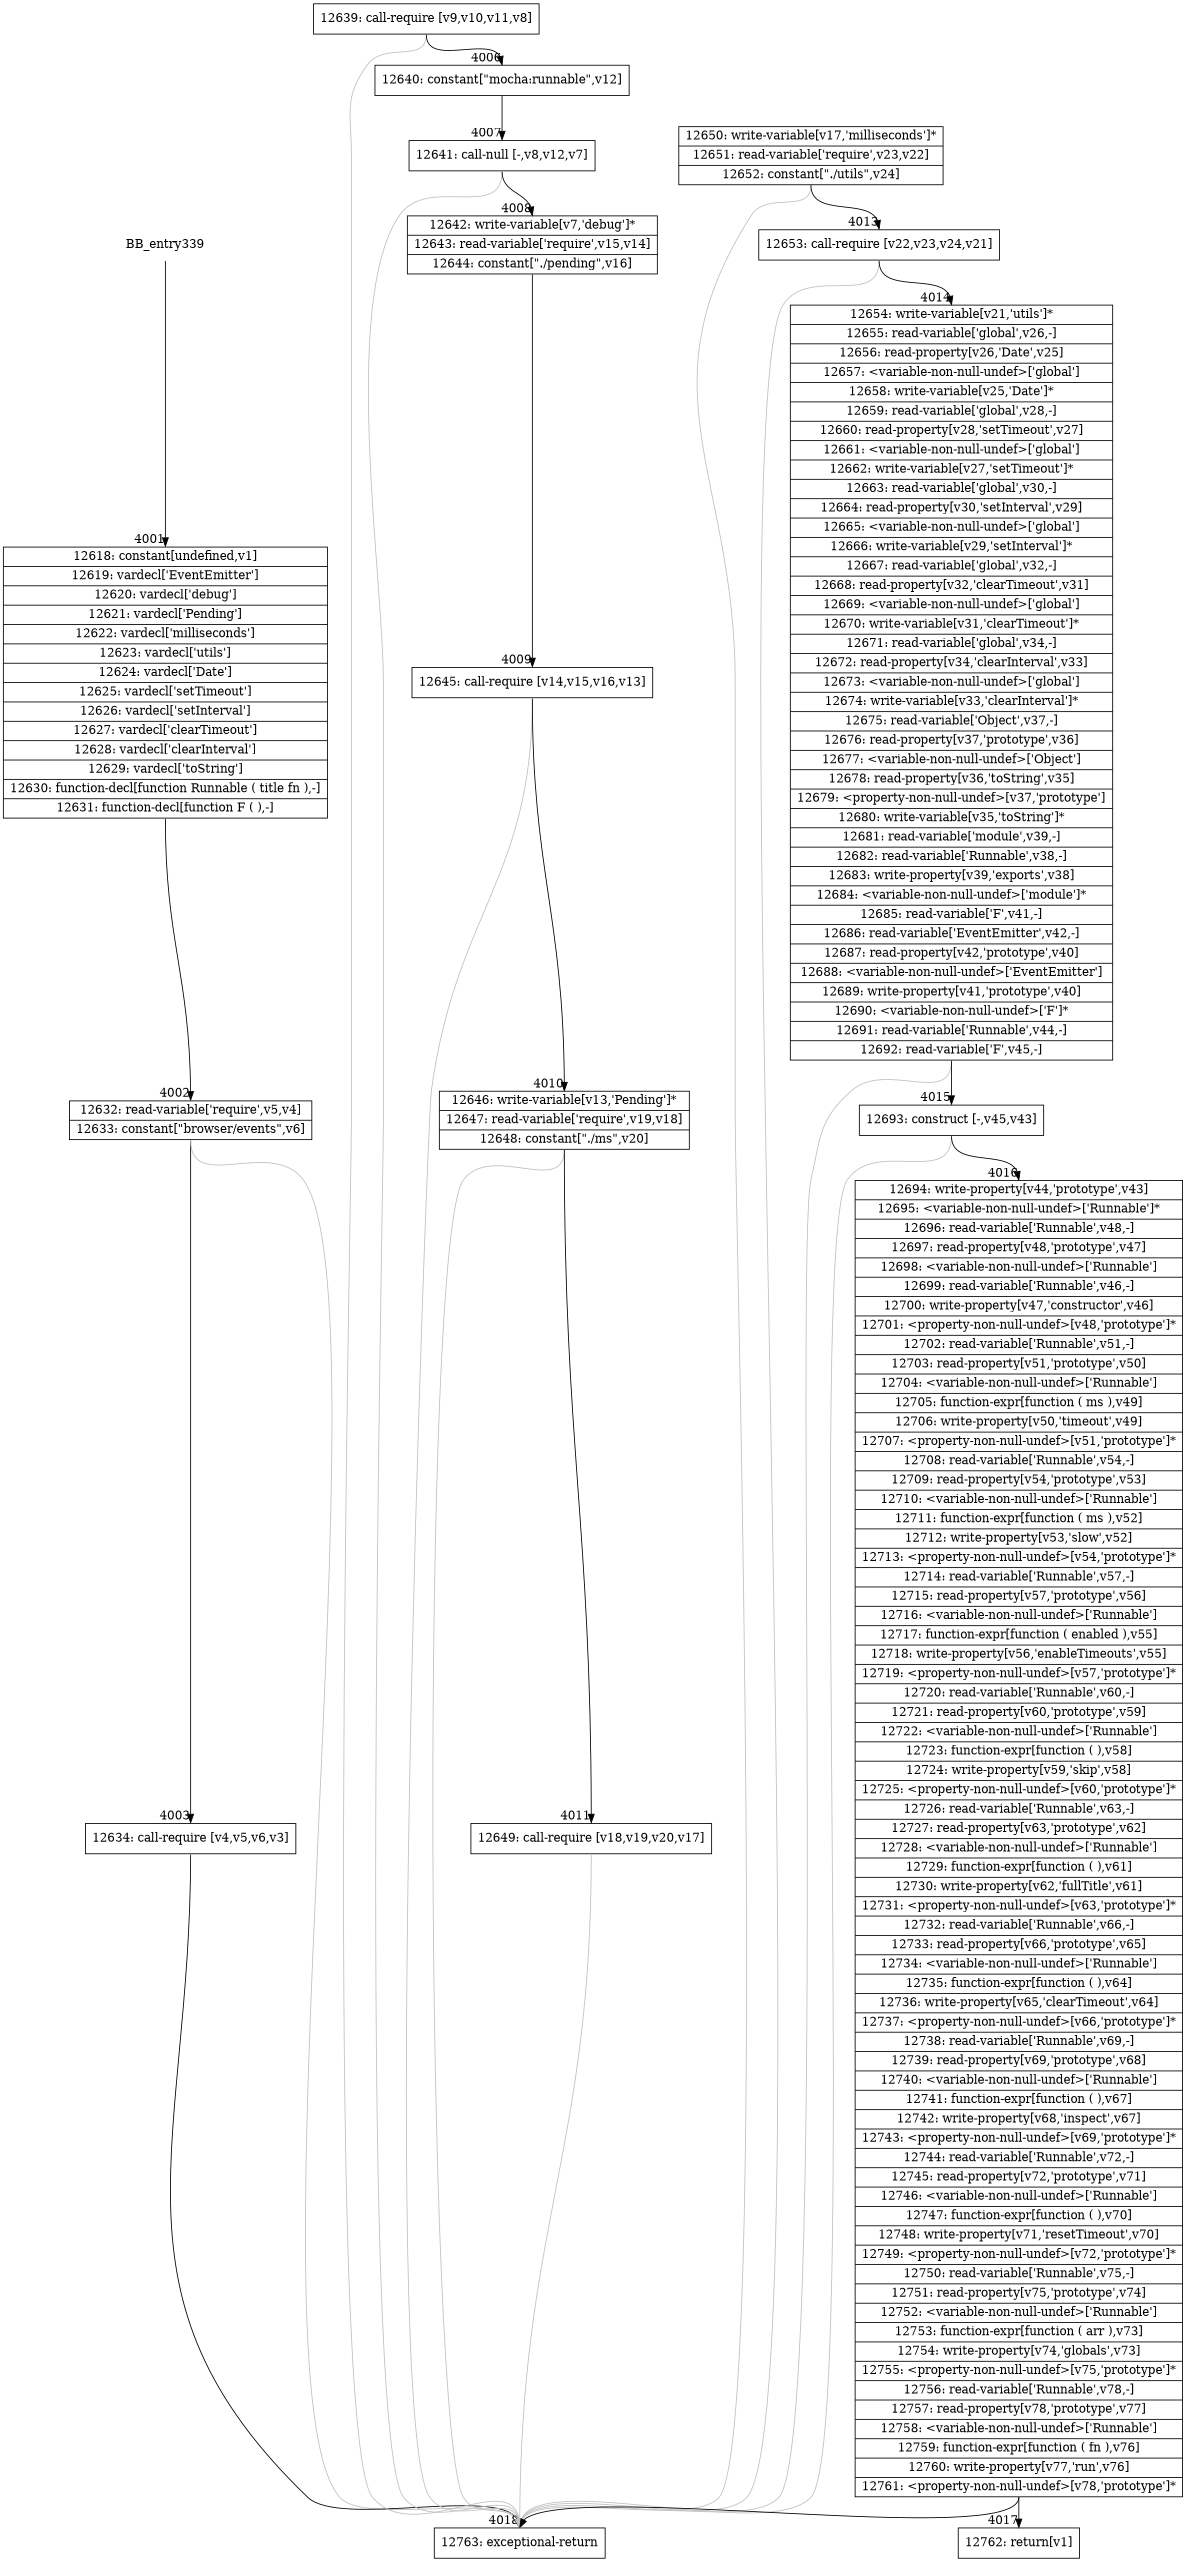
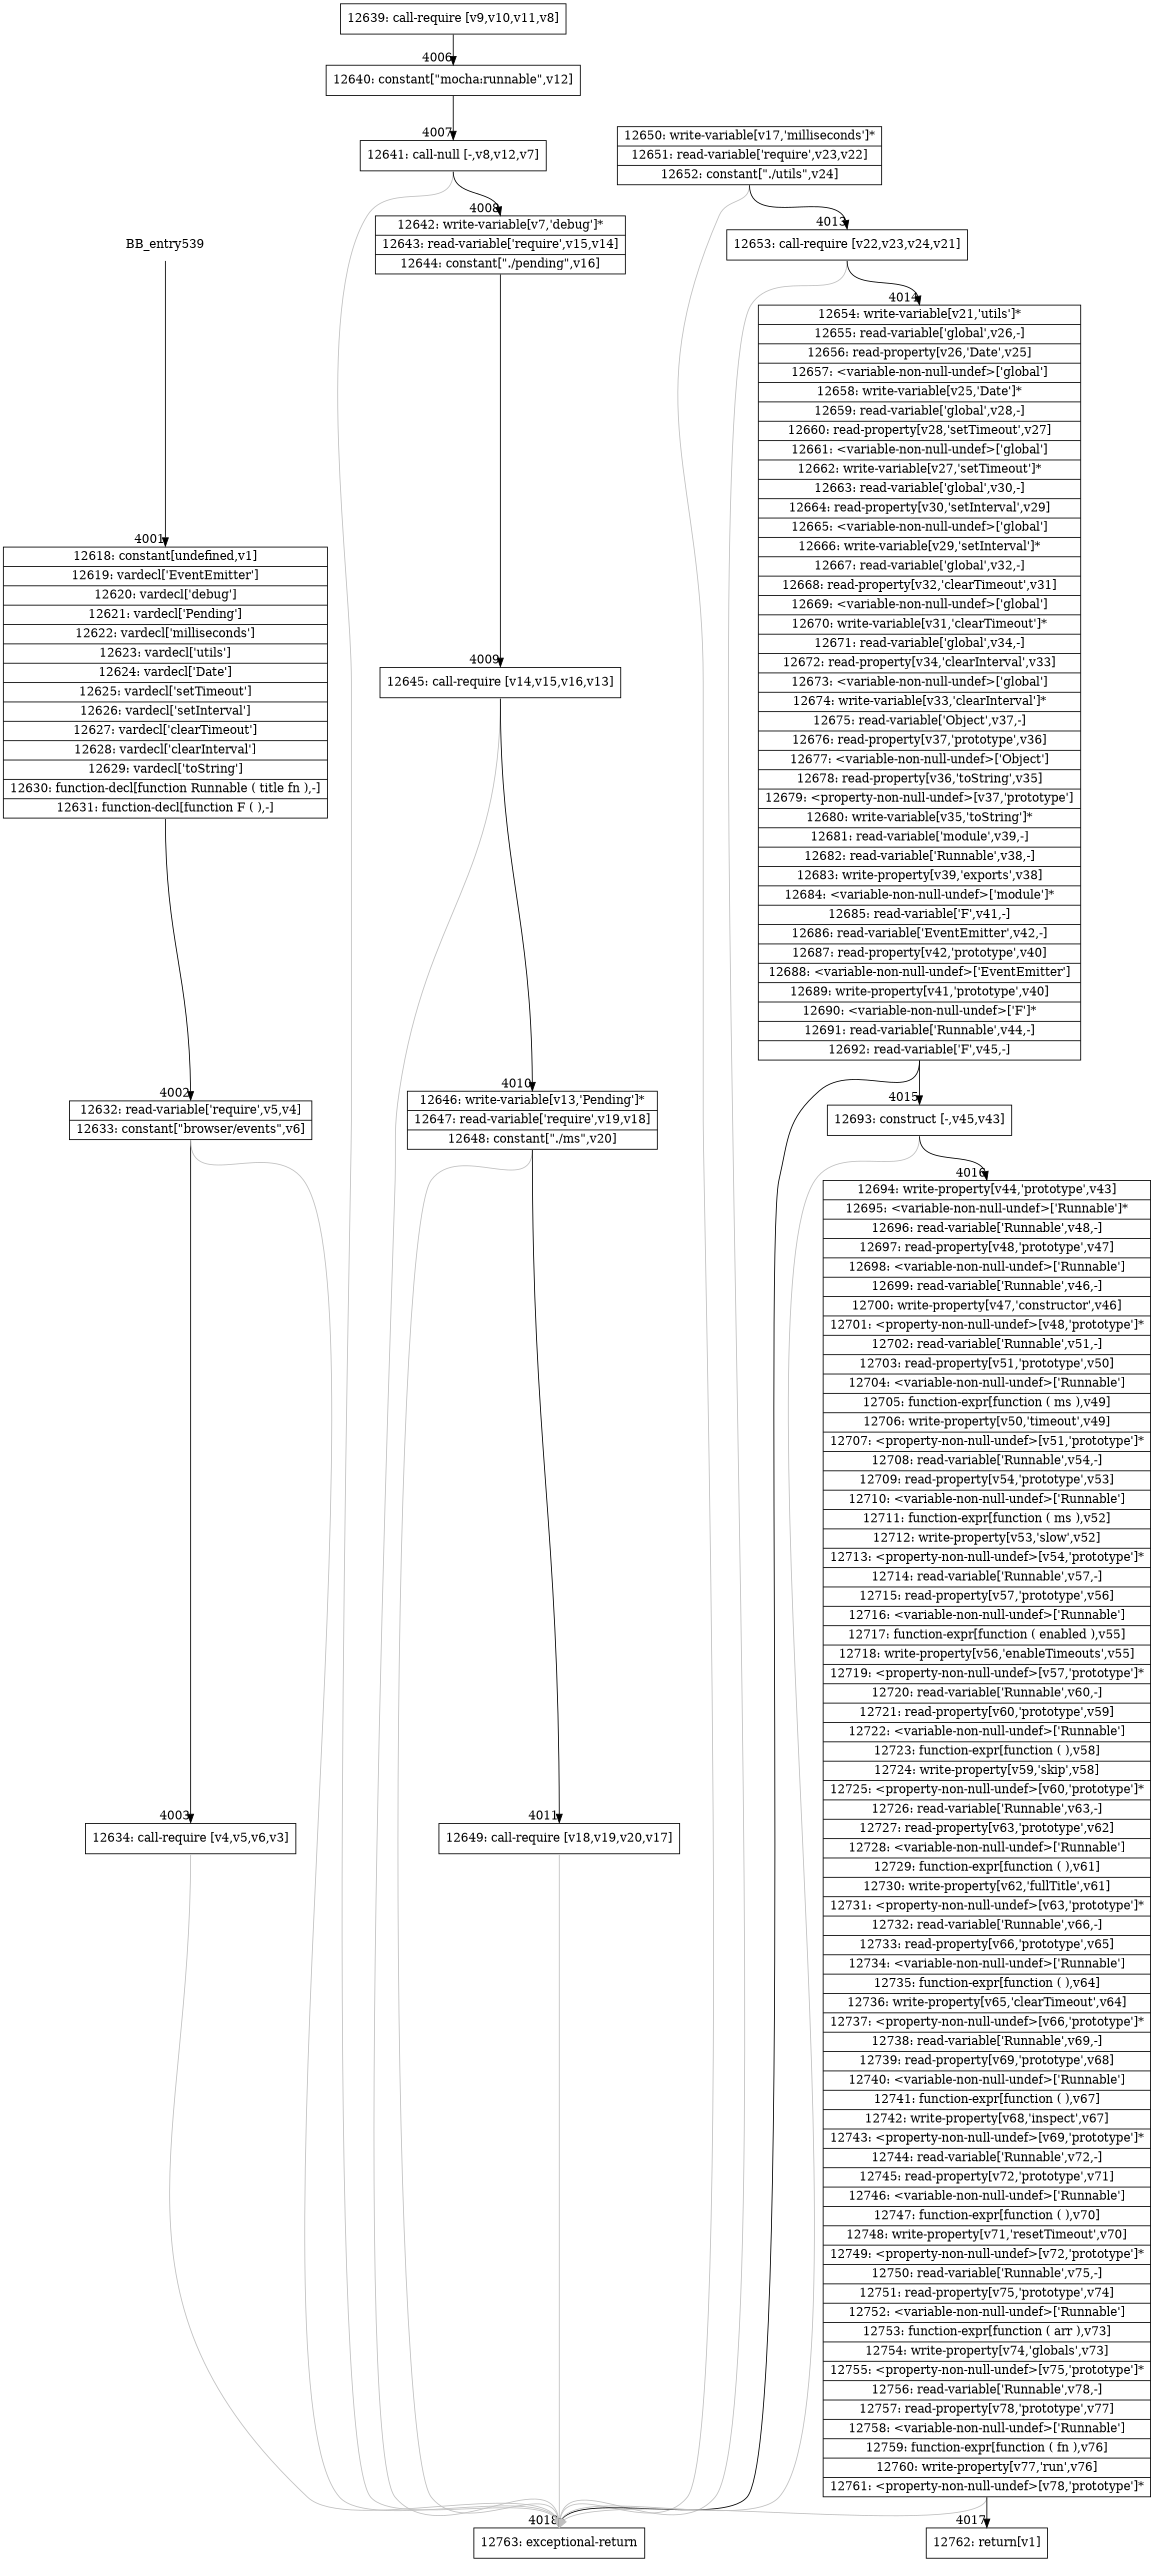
node "BB_entry339": label "BB_entry339" -> "BB_entry539"
edge "12639: call-require [v9,v10,v11,v8]" -> "12763: exceptional-return": removed
edge "12654: write-variable[v21,'utils']*" -> "12763: exceptional-return": color gray -> black
edge "12634: call-require [v4,v5,v6,v3]" -> "12763: exceptional-return": color black -> gray
edge "12694: write-property[v44,'prototype',v43]" -> "12763: exceptional-return": color black -> gray
